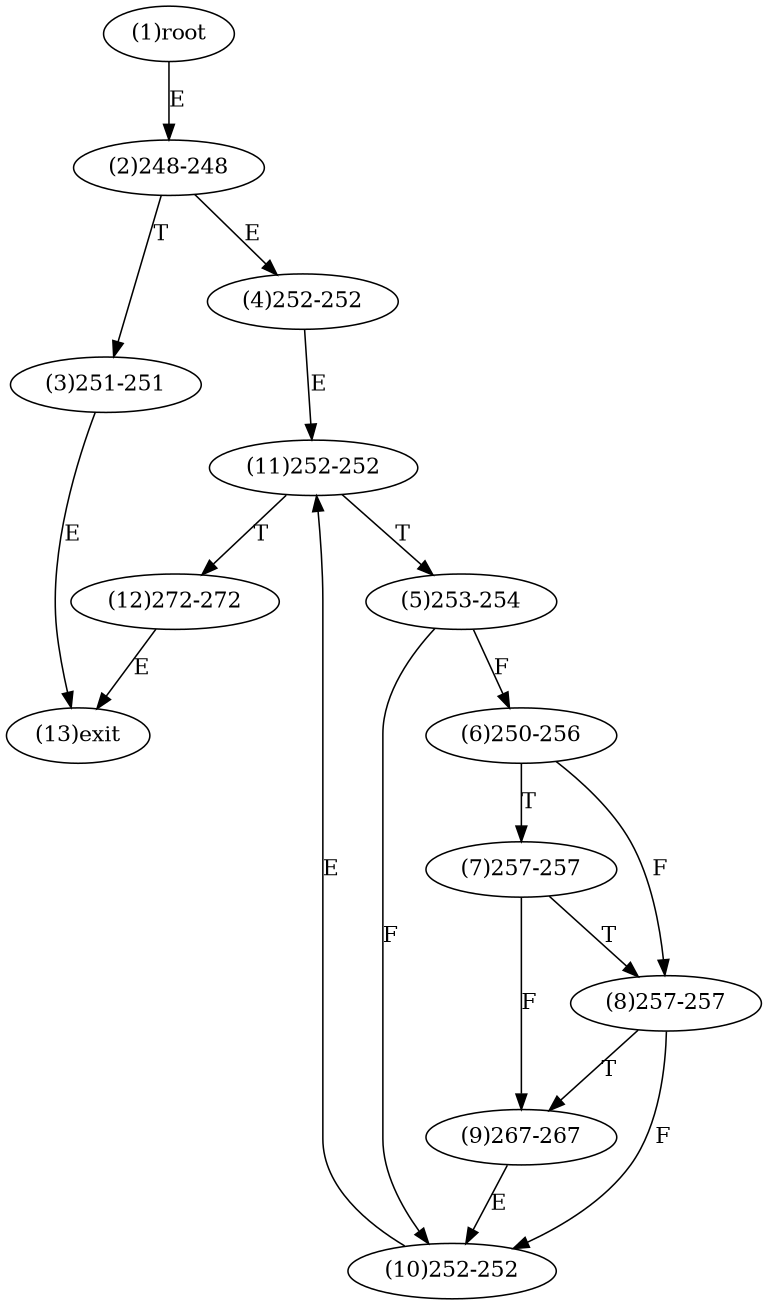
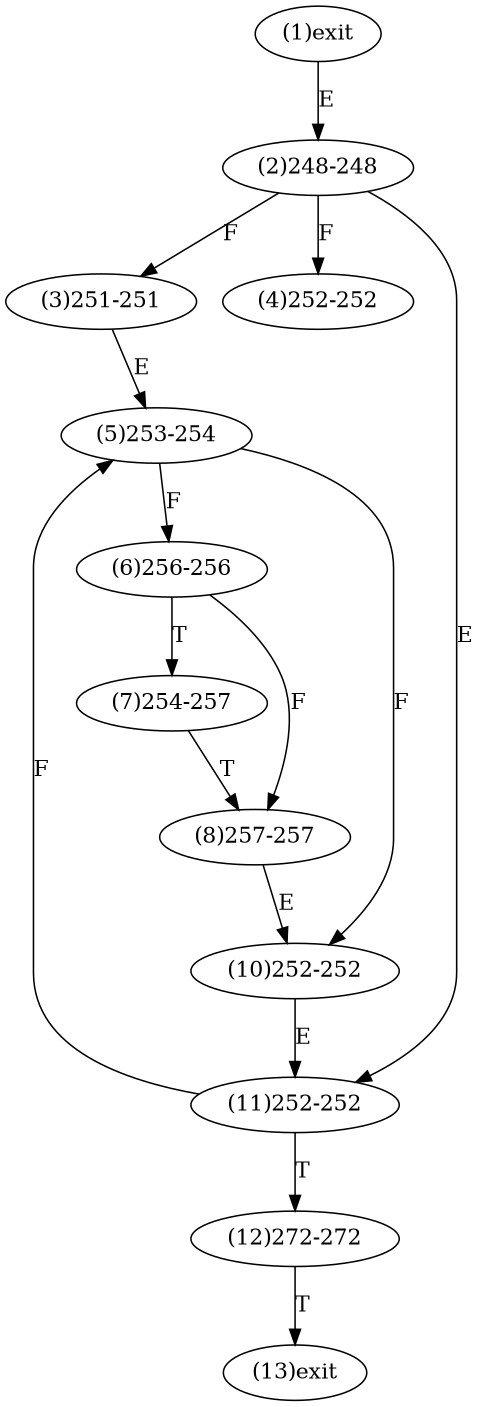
node "(1)root": label "(1)root" -> "(1)exit"
edge "(2)248-248" -> "(3)251-251": label "T" -> "F"
edge "(2)248-248" -> "(4)252-252": label "E" -> "F"
edge "(4)252-252" -> "(11)252-252": now "(2)248-248" -> "(11)252-252"
edge "(11)252-252" -> "(5)253-254": label "T" -> "F"
edge "(3)251-251" -> "(13)exit": now "(3)251-251" -> "(5)253-254"
edge "(12)272-272" -> "(13)exit": label "E" -> "T"
node "(6)250-256": label "(6)250-256" -> "(6)256-256"
node "(7)257-257": label "(7)257-257" -> "(7)254-257"
node "(9)267-267": removed
edge "(8)257-257" -> "(10)252-252": label "F" -> "E"
